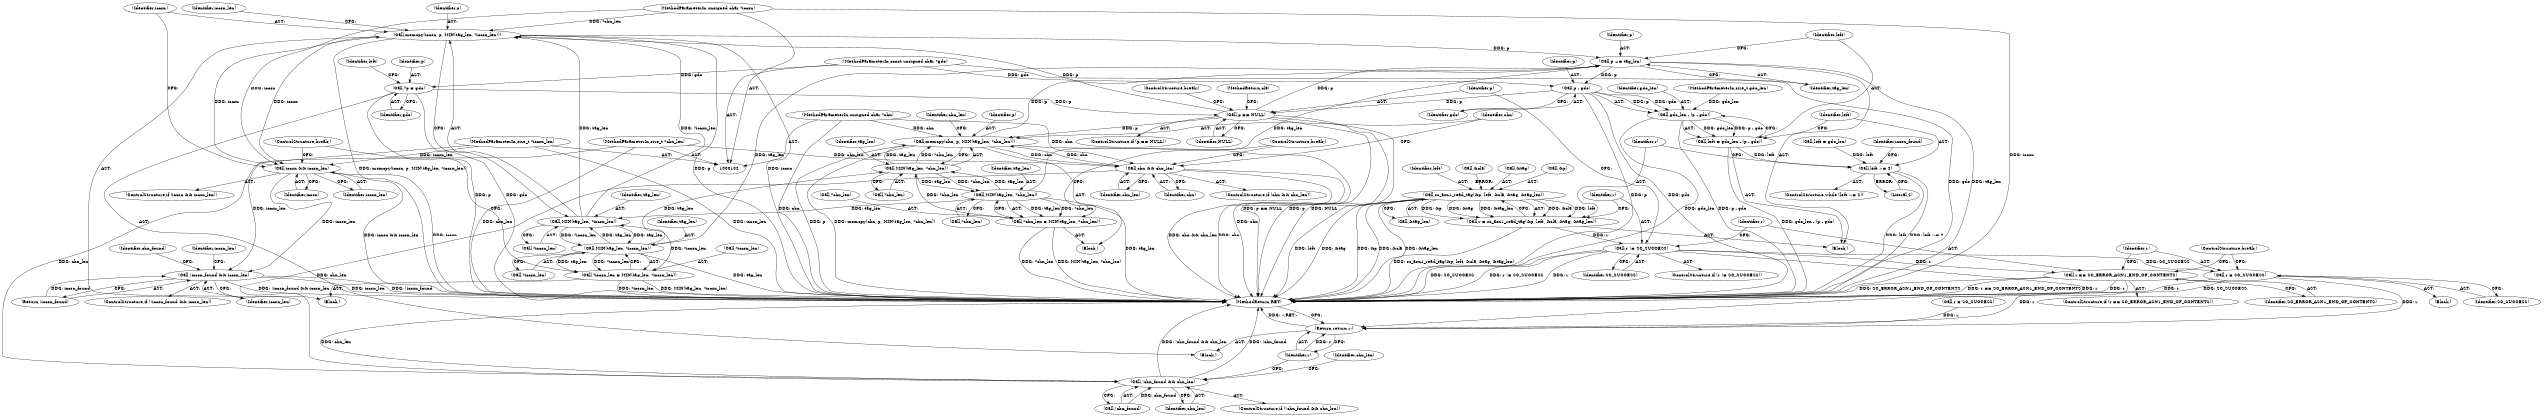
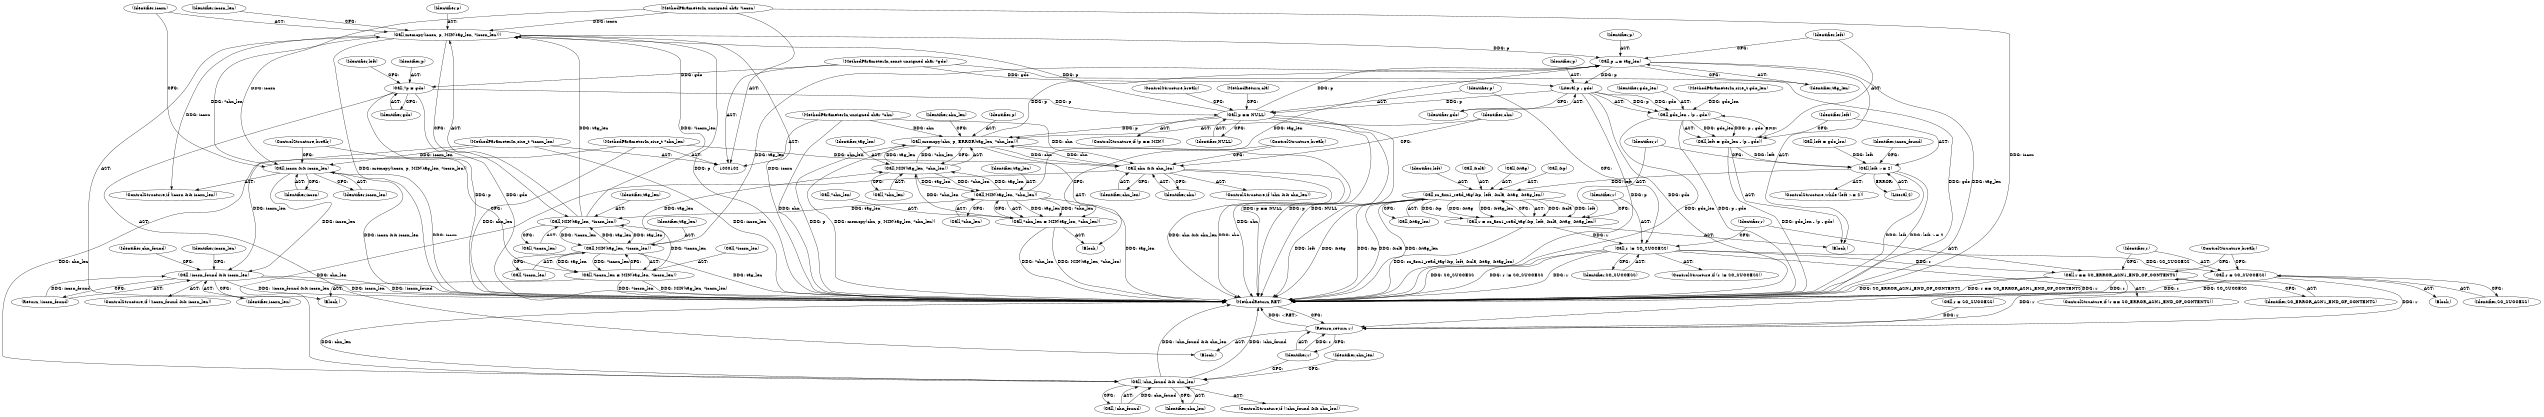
edge "(MethodParameterIn,unsigned char *iccsn)" -> "(Call,memcpy(iccsn, p, MIN(tag_len, *iccsn_len)))": label "DDG: *chn_len" -> "DDG: iccsn"
edge "(Call,memcpy(iccsn, p, MIN(tag_len, *iccsn_len)))" -> "(Call,iccsn && iccsn_len)": now "(Call,memcpy(iccsn, p, MIN(tag_len, *iccsn_len)))" -> "(ControlStructure,if (iccsn && iccsn_len))"
node "(Call,p - gdo)": label "(Call,p - gdo)" -> "(Literal,p - gdo)"
edge "(Call,iccsn && iccsn_len)" -> "(Call,memcpy(iccsn, p, MIN(tag_len, *iccsn_len)))": label "DDG: iccsn" -> "DDG: *chn_len"
edge "(Call,left = gdo_len - (p - gdo))" -> "(Call,gdo_len - (p - gdo))": label "CFG: " -> "END: "
node "(Call,memcpy(chn, p, MIN(tag_len, *chn_len)))": label "(Call,memcpy(chn, p, MIN(tag_len, *chn_len)))" -> "(Call,memcpy(chn, p, ERROR(tag_len, *chn_len)))"
node "(ControlStructure,if (p == NULL))": label "(ControlStructure,if (p == NULL))" -> "(ControlStructure,if (p == MIN))"
edge "(Call,left >= 2)" -> "(Call,sc_asn1_read_tag(&p, left, &cla, &tag, &tag_len))": added, label "DDG: left"
edge "(Call,&cla)" -> "(Call,sc_asn1_read_tag(&p, left, &cla, &tag, &tag_len))": label "ERROR: " -> "AST: "
edge "(Literal,2)" -> "(Call,left >= 2)": label "CFG: " -> "AST: "
